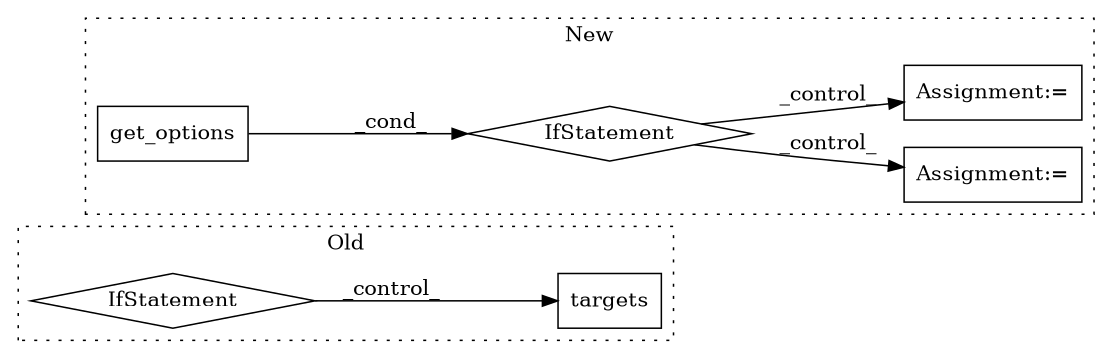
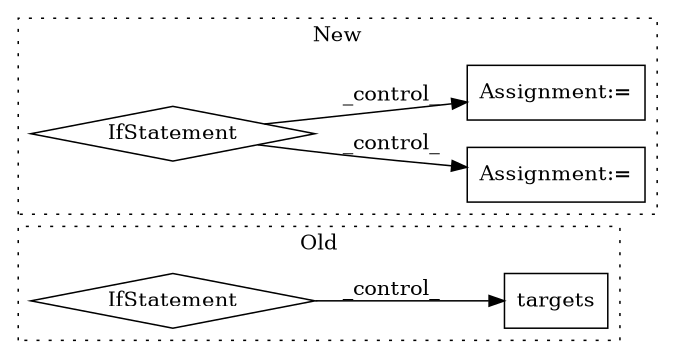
node "get_options": removed
